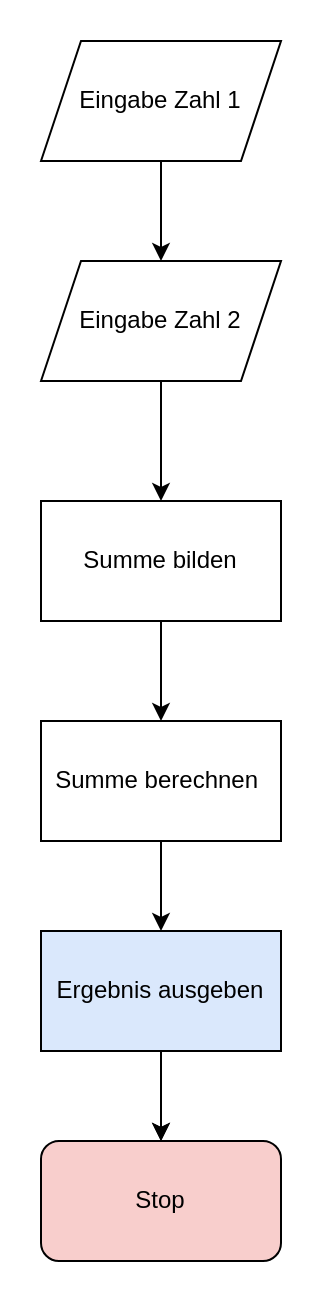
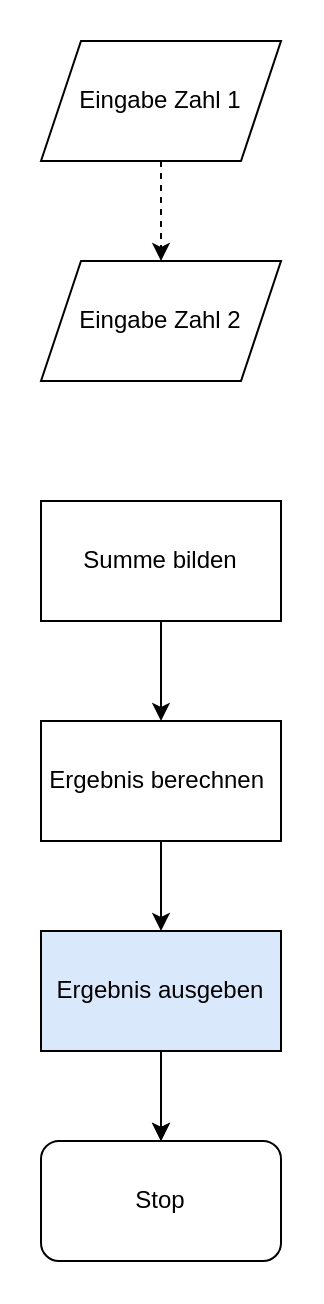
edge "Eingabe Zahl 1" -> "Eingabe Zahl 2": style solid -> dashed
edge "Eingabe Zahl 2" -> "Summe bilden": removed
node "Summe berechnen": label "Summe berechnen" -> "Ergebnis berechnen"
node "Stop": fillcolor #f8cecc -> #ffffff
